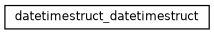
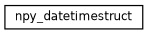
node "datetimestruct_datetimestruct": label "datetimestruct_datetimestruct" -> "npy_datetimestruct"
